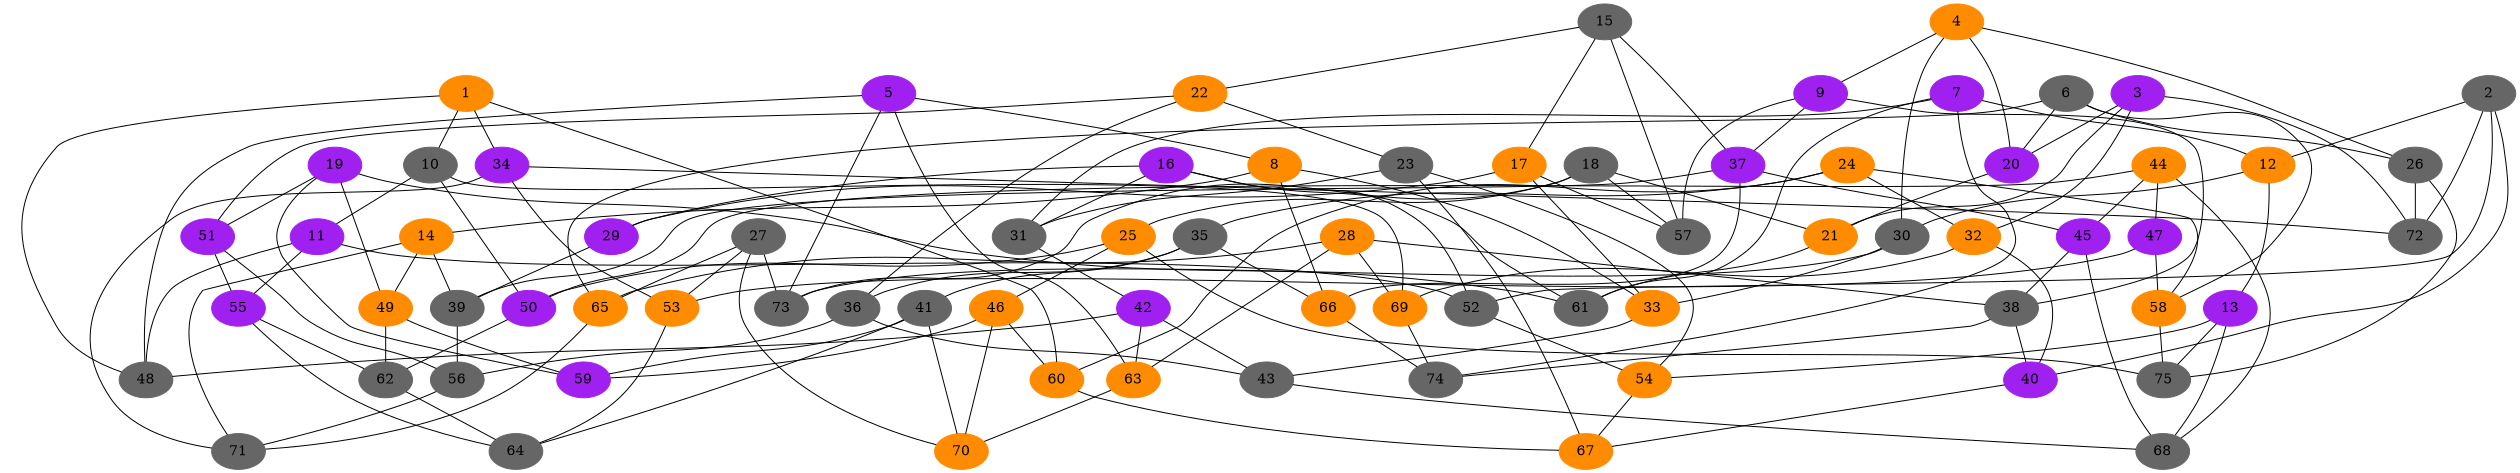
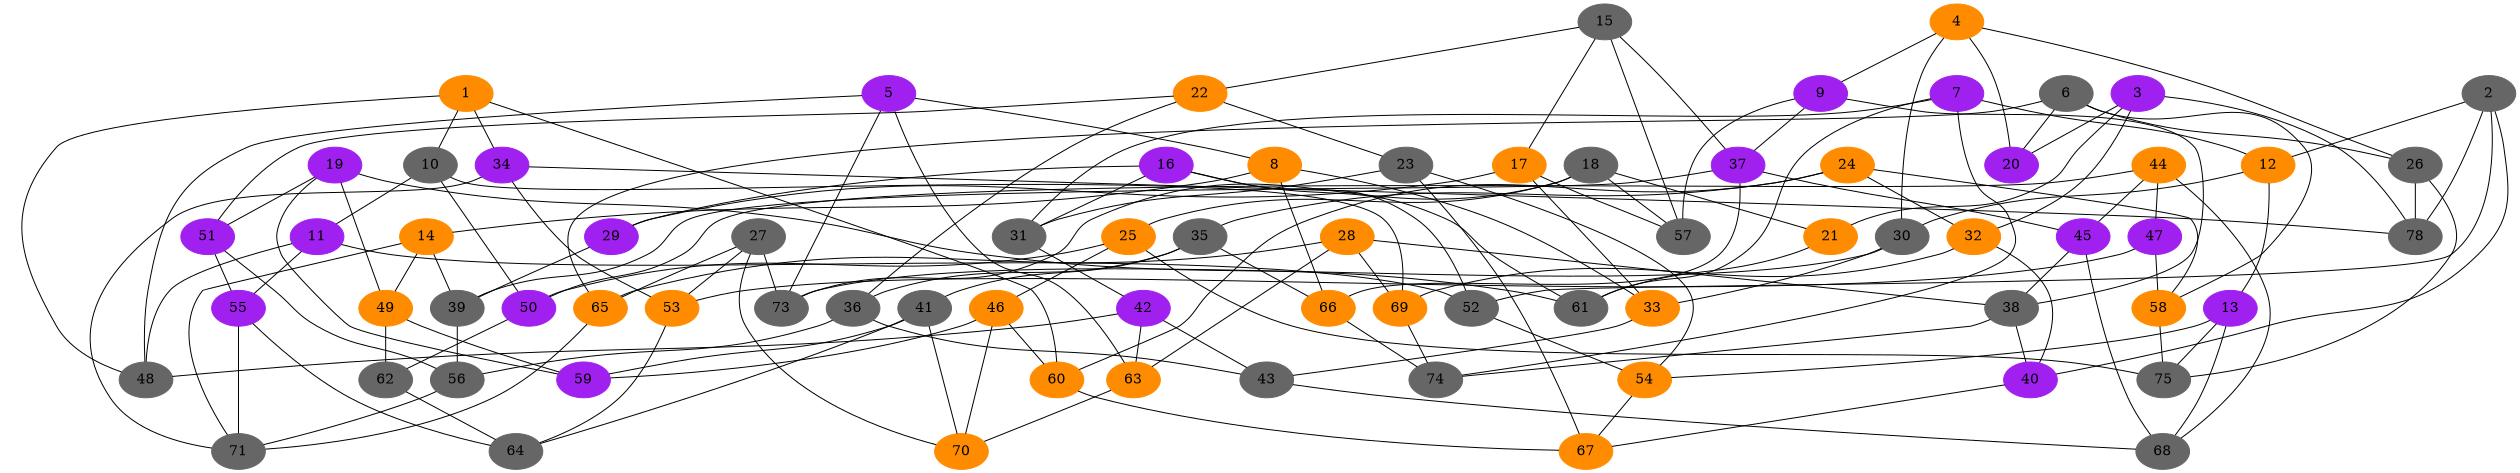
edge "20" -- "21": removed
node "72": label "72" -> "78"
edge "55" -- "62": now "55" -- "71"
